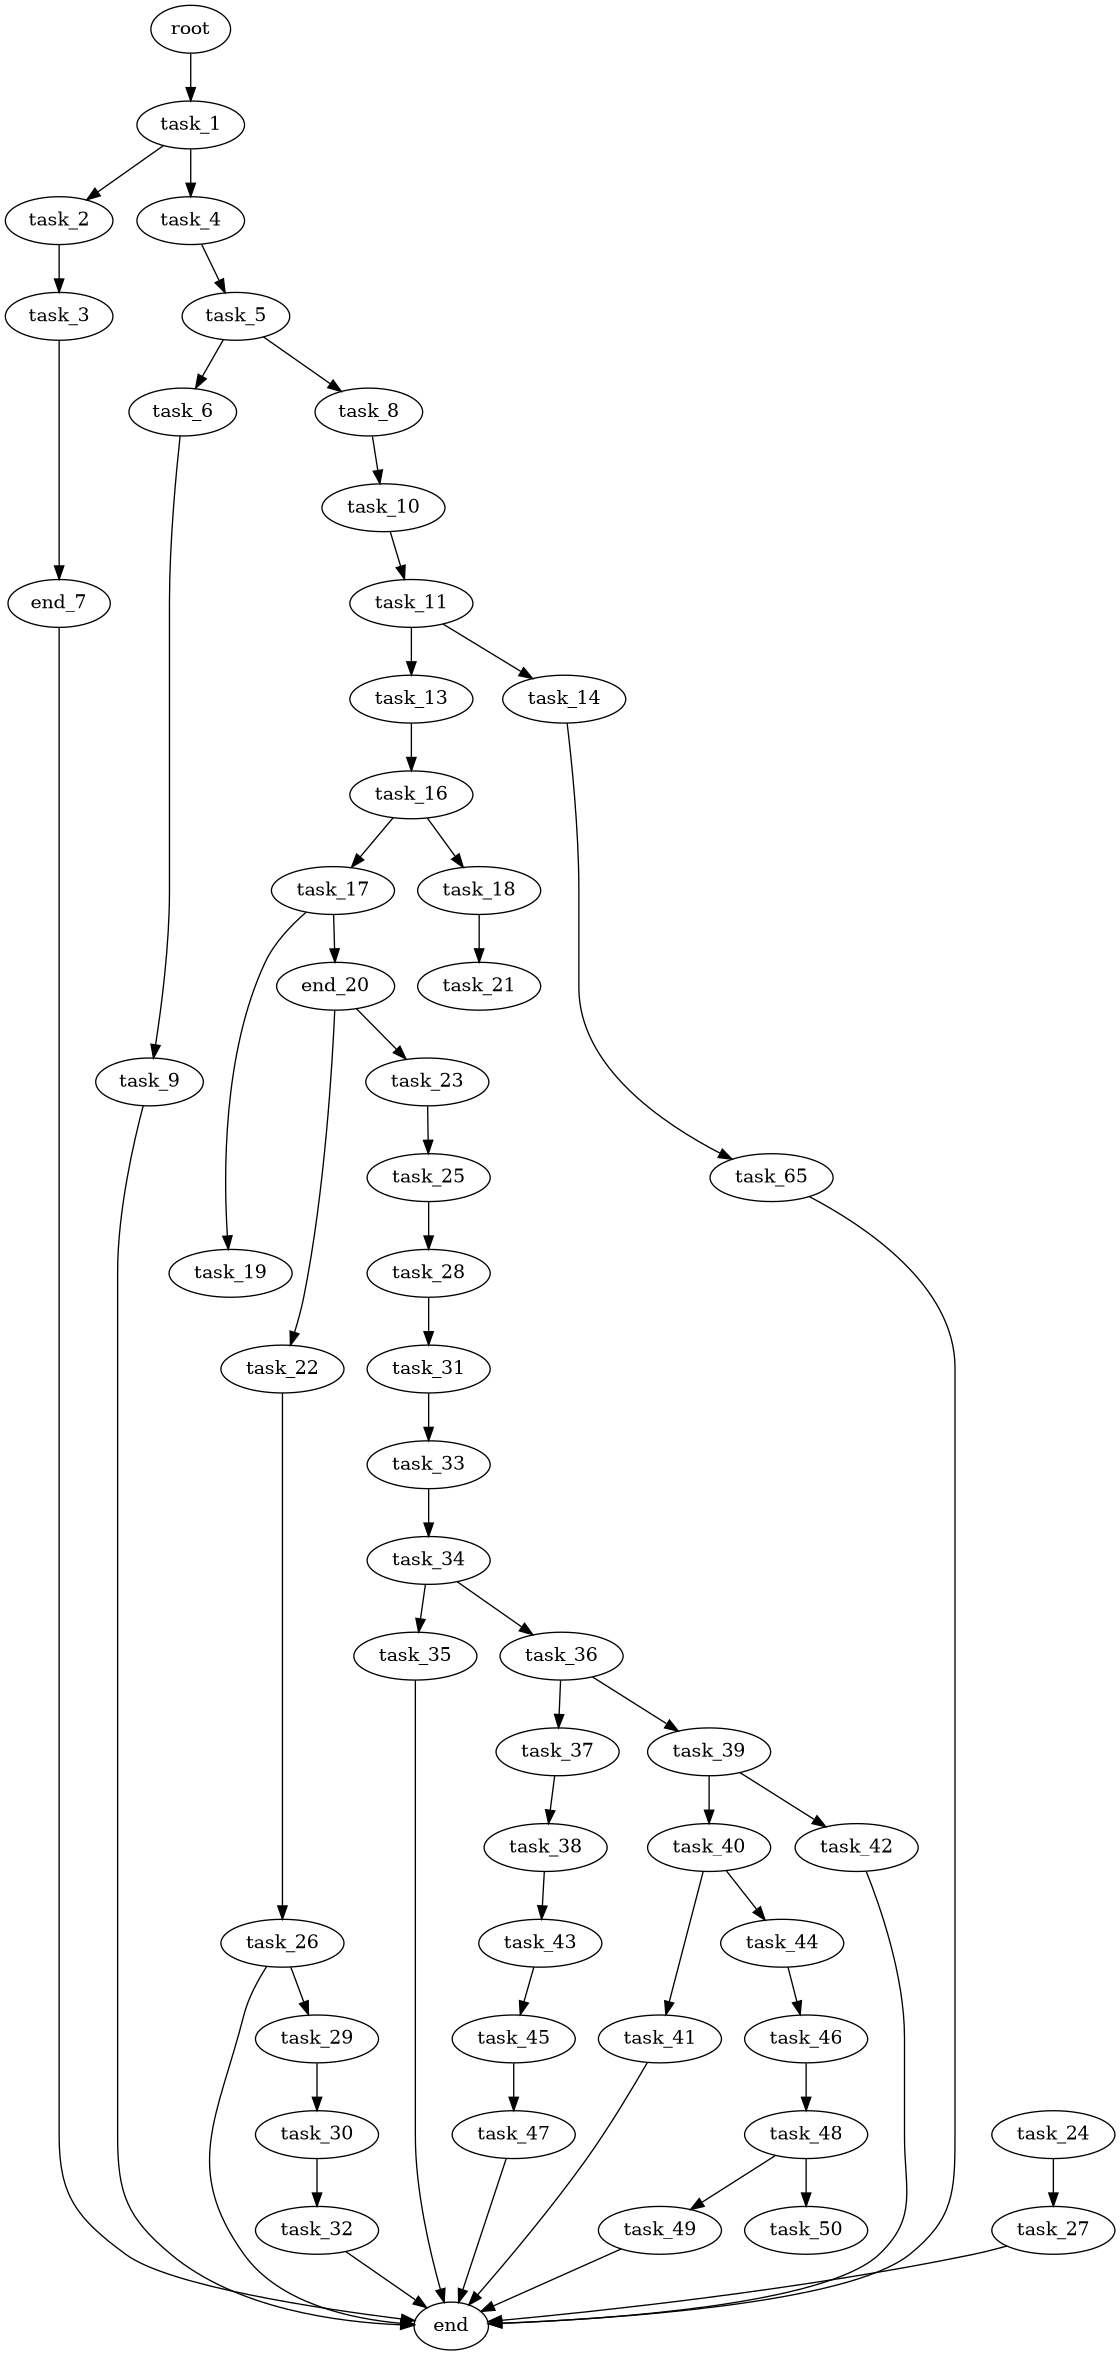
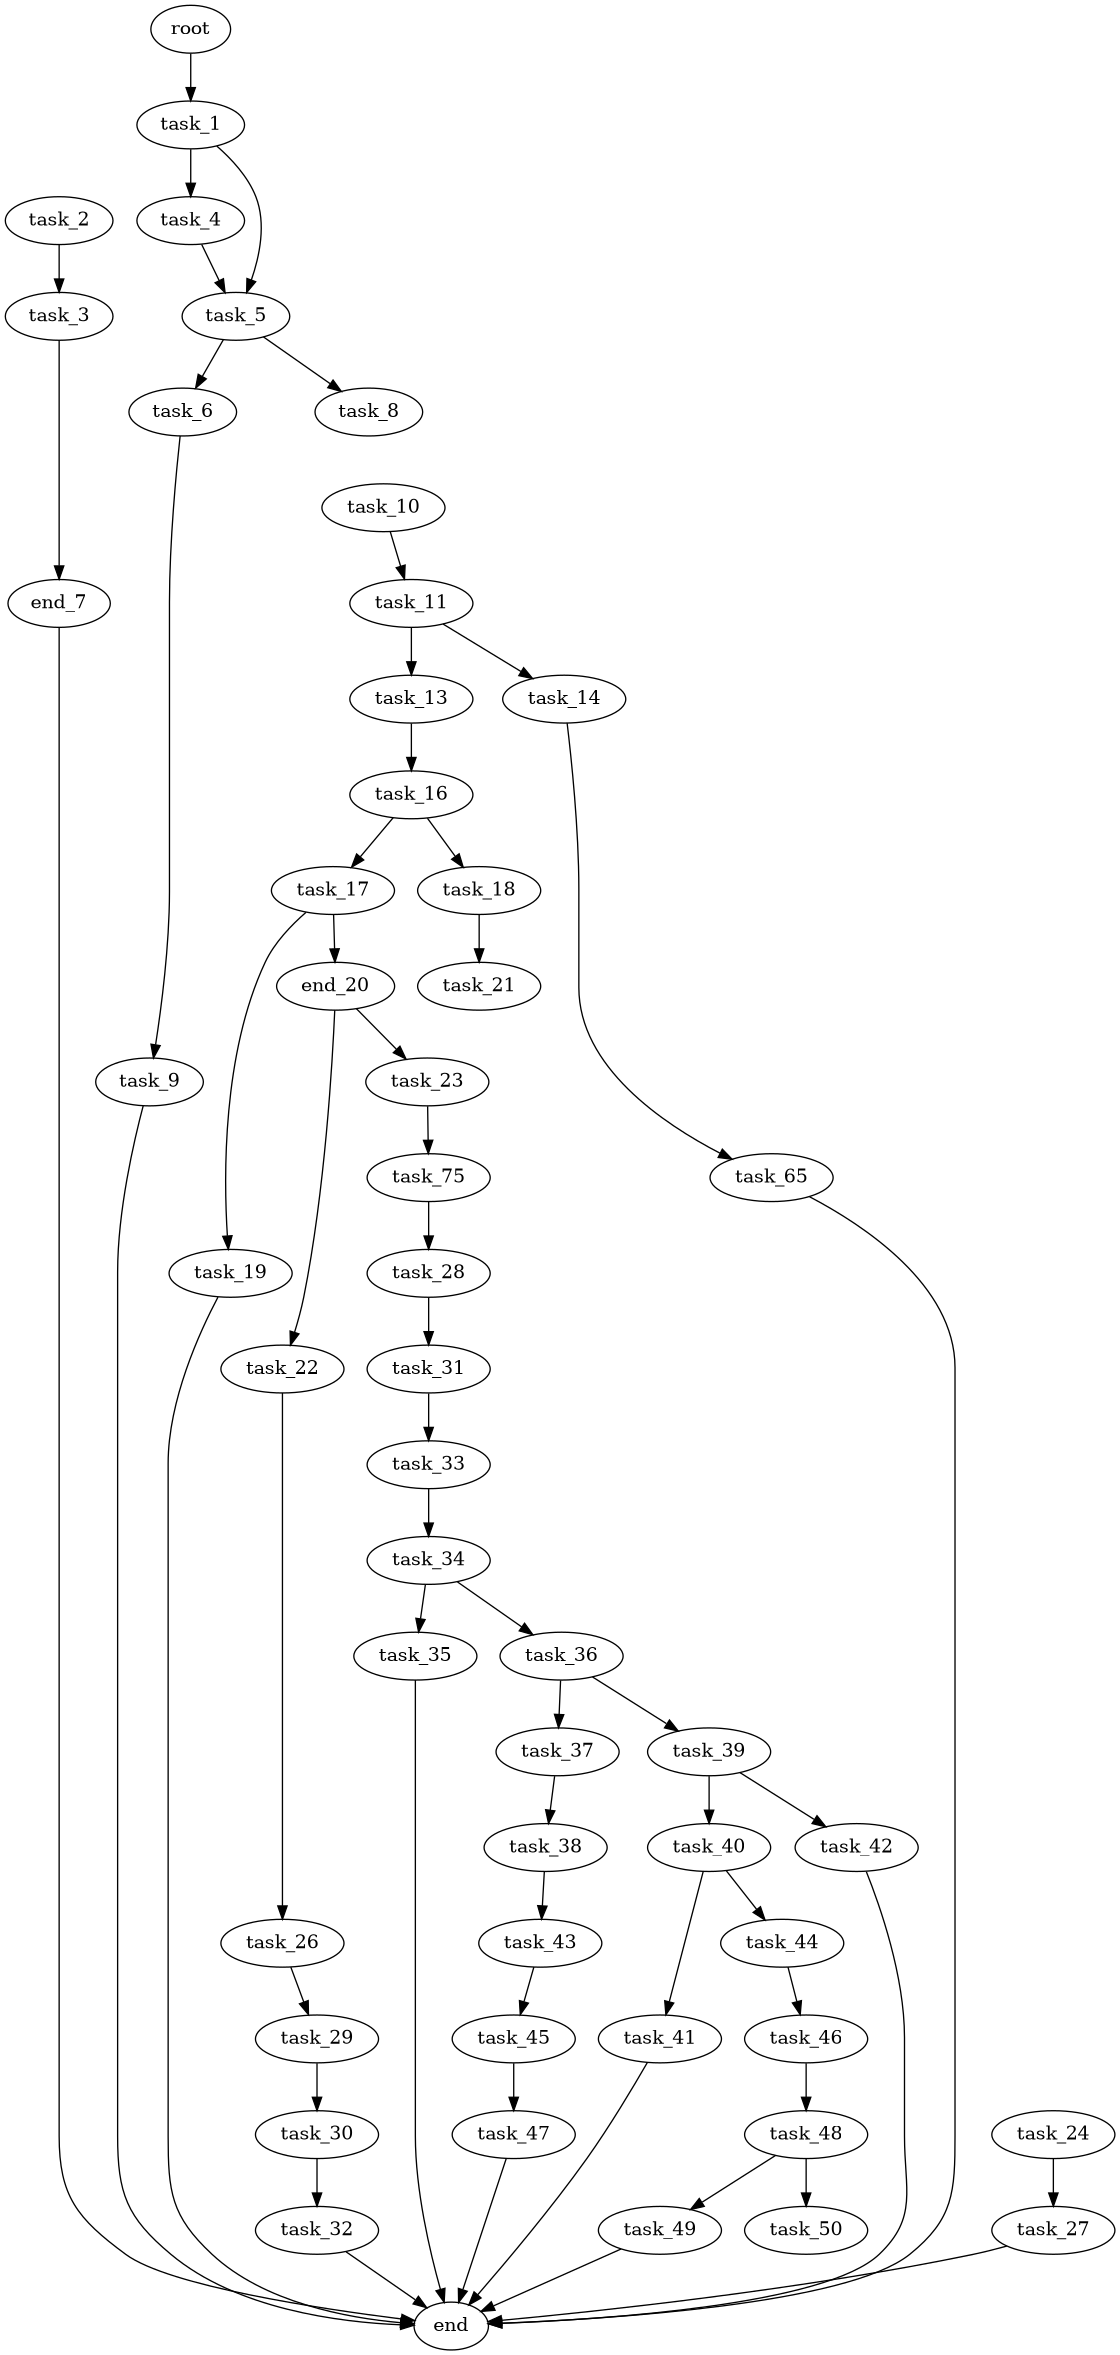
edge "task_1" -> "task_2": now "task_1" -> "task_5"
edge "task_8" -> "task_10": removed
node "task_25": label "task_25" -> "task_75"
edge "task_26" -> "end": now "task_19" -> "end"
